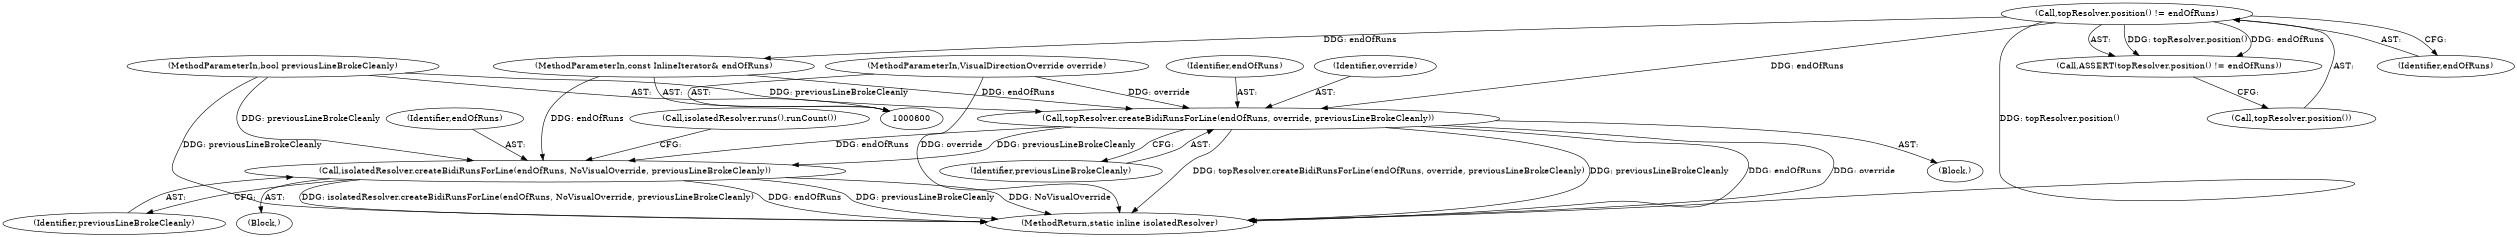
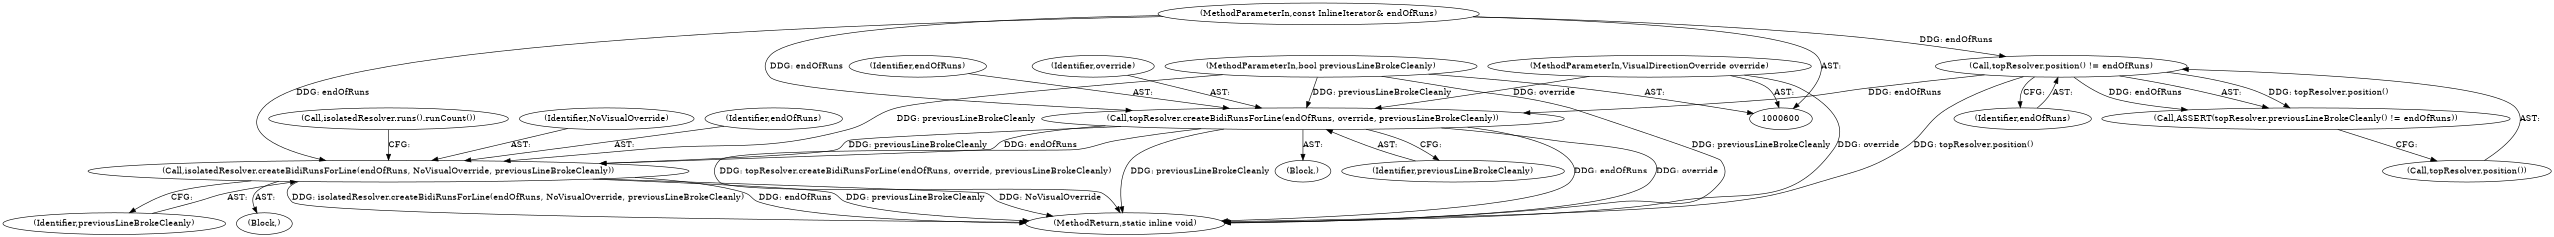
edge "(Call,topResolver.position() != endOfRuns)" -> "(MethodParameterIn,const InlineIterator& endOfRuns)": reversed
node "(Call,ASSERT(topResolver.position() != endOfRuns))": label "(Call,ASSERT(topResolver.position() != endOfRuns))" -> "(Call,ASSERT(topResolver.previousLineBrokeCleanly() != endOfRuns))"
node "(Identifier,NoVisualOverride)": added
node "(MethodReturn,static inline isolatedResolver)": label "(MethodReturn,static inline isolatedResolver)" -> "(MethodReturn,static inline void)"
